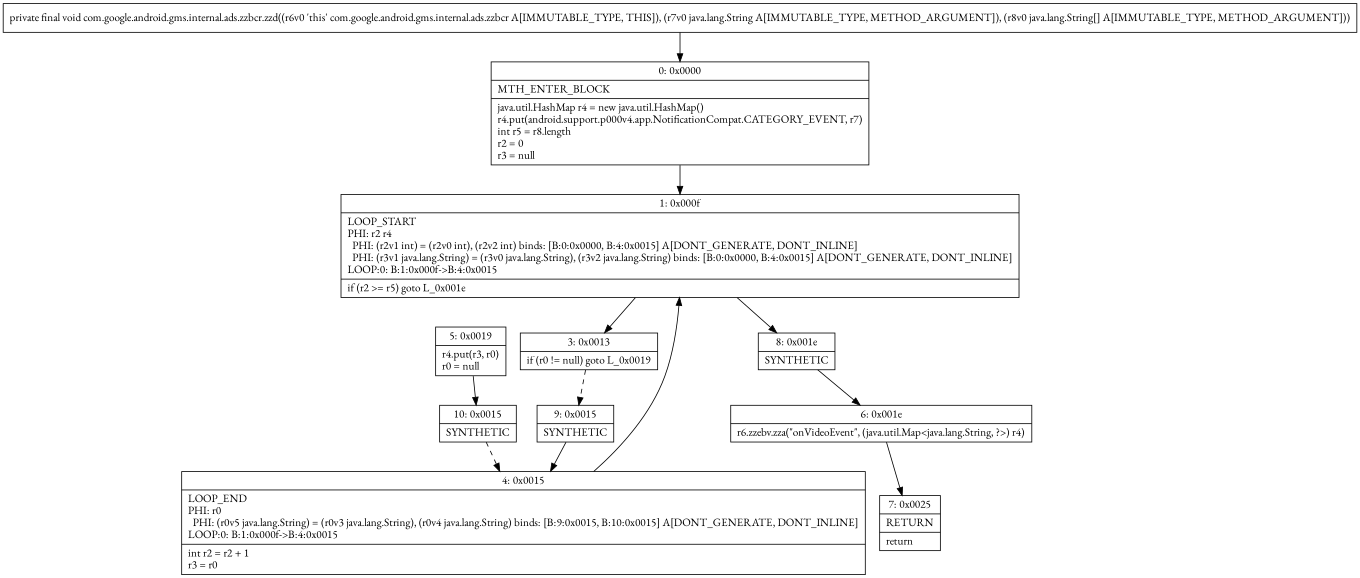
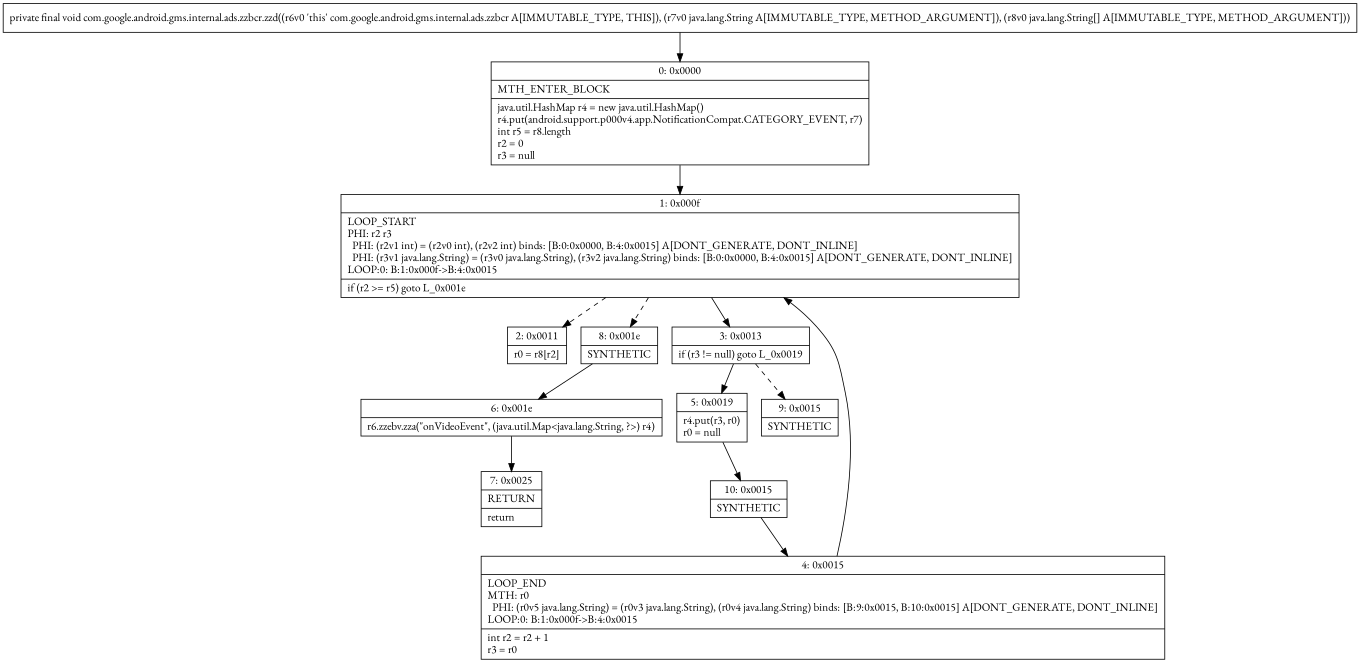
node "1: 0x000f": text "PHI: r2 r4" -> "PHI: r2 r3"
edge "1: 0x000f" -> "8: 0x001e": style solid -> dashed
node "2: 0x0011": added
node "3: 0x0013": text "if (r0 != null) goto L_0x0019" -> "if (r3 != null) goto L_0x0019"
edge "3: 0x0013" -> "5: 0x0019": added
edge "10: 0x0015" -> "4: 0x0015": style dashed -> solid
edge "9: 0x0015" -> "4: 0x0015": removed
node "4: 0x0015": text "PHI: r0" -> "MTH: r0"
